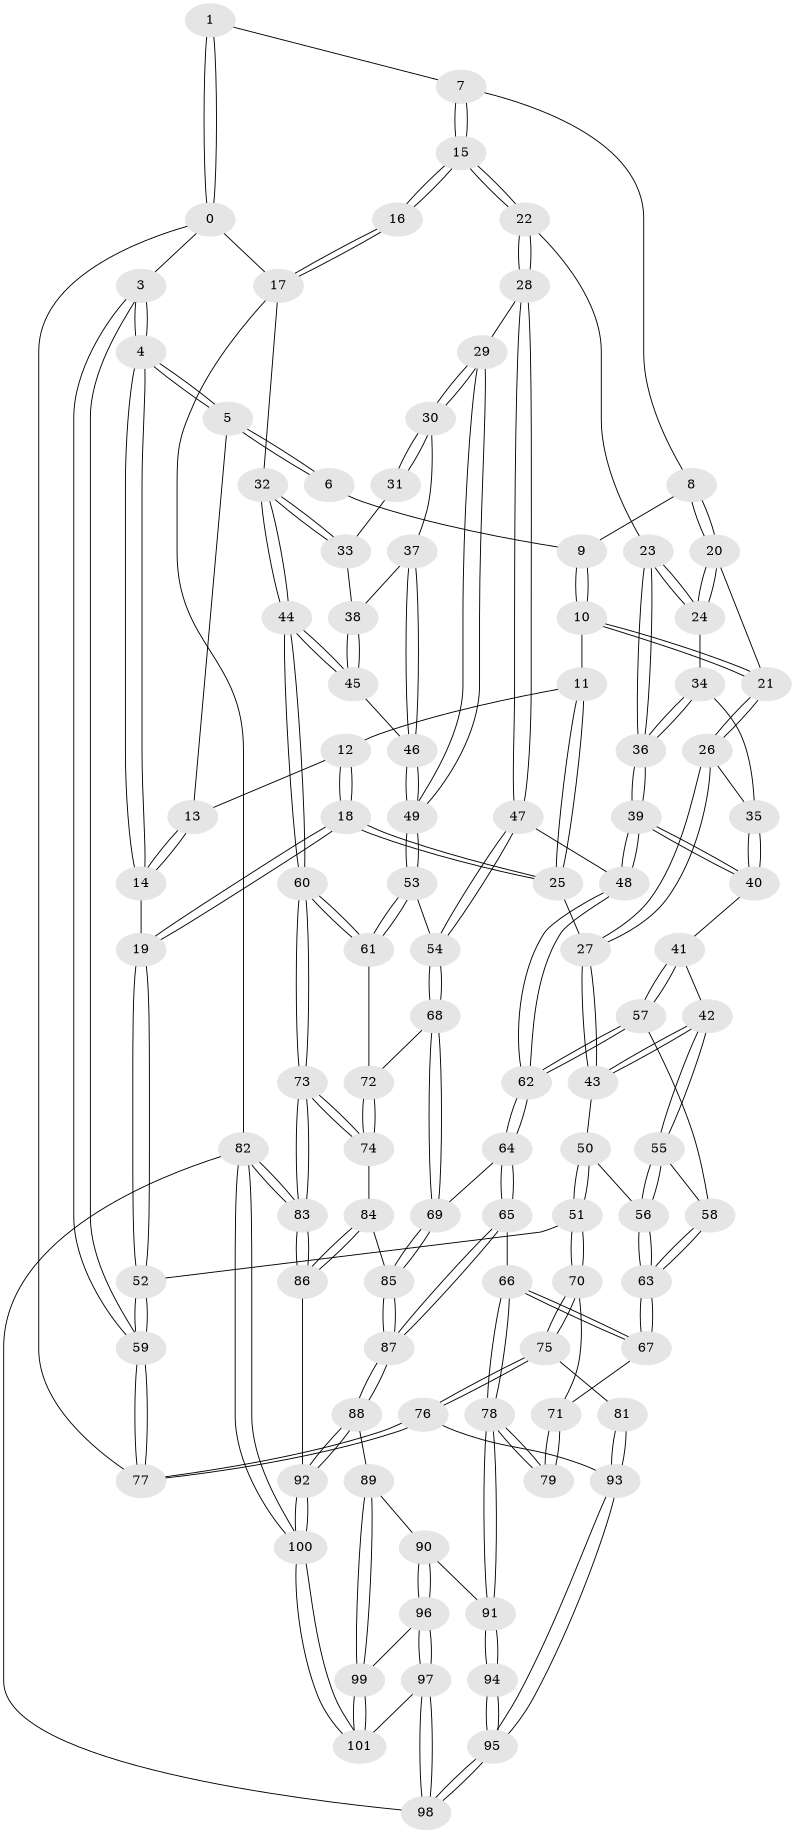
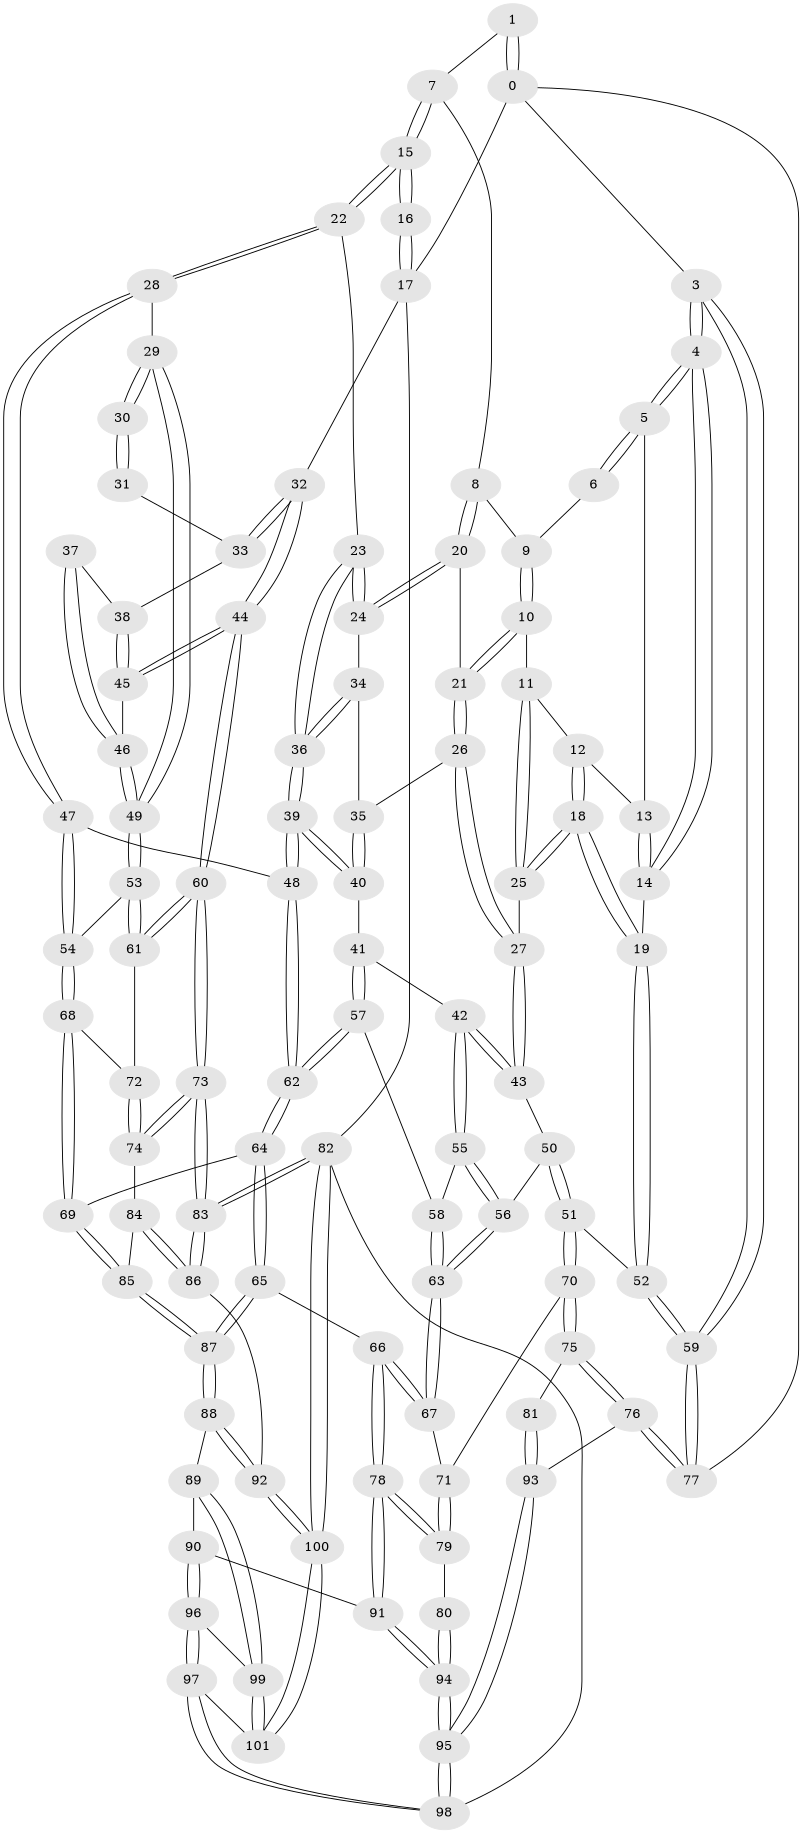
edge "30" -- "37": removed
node "80": added
